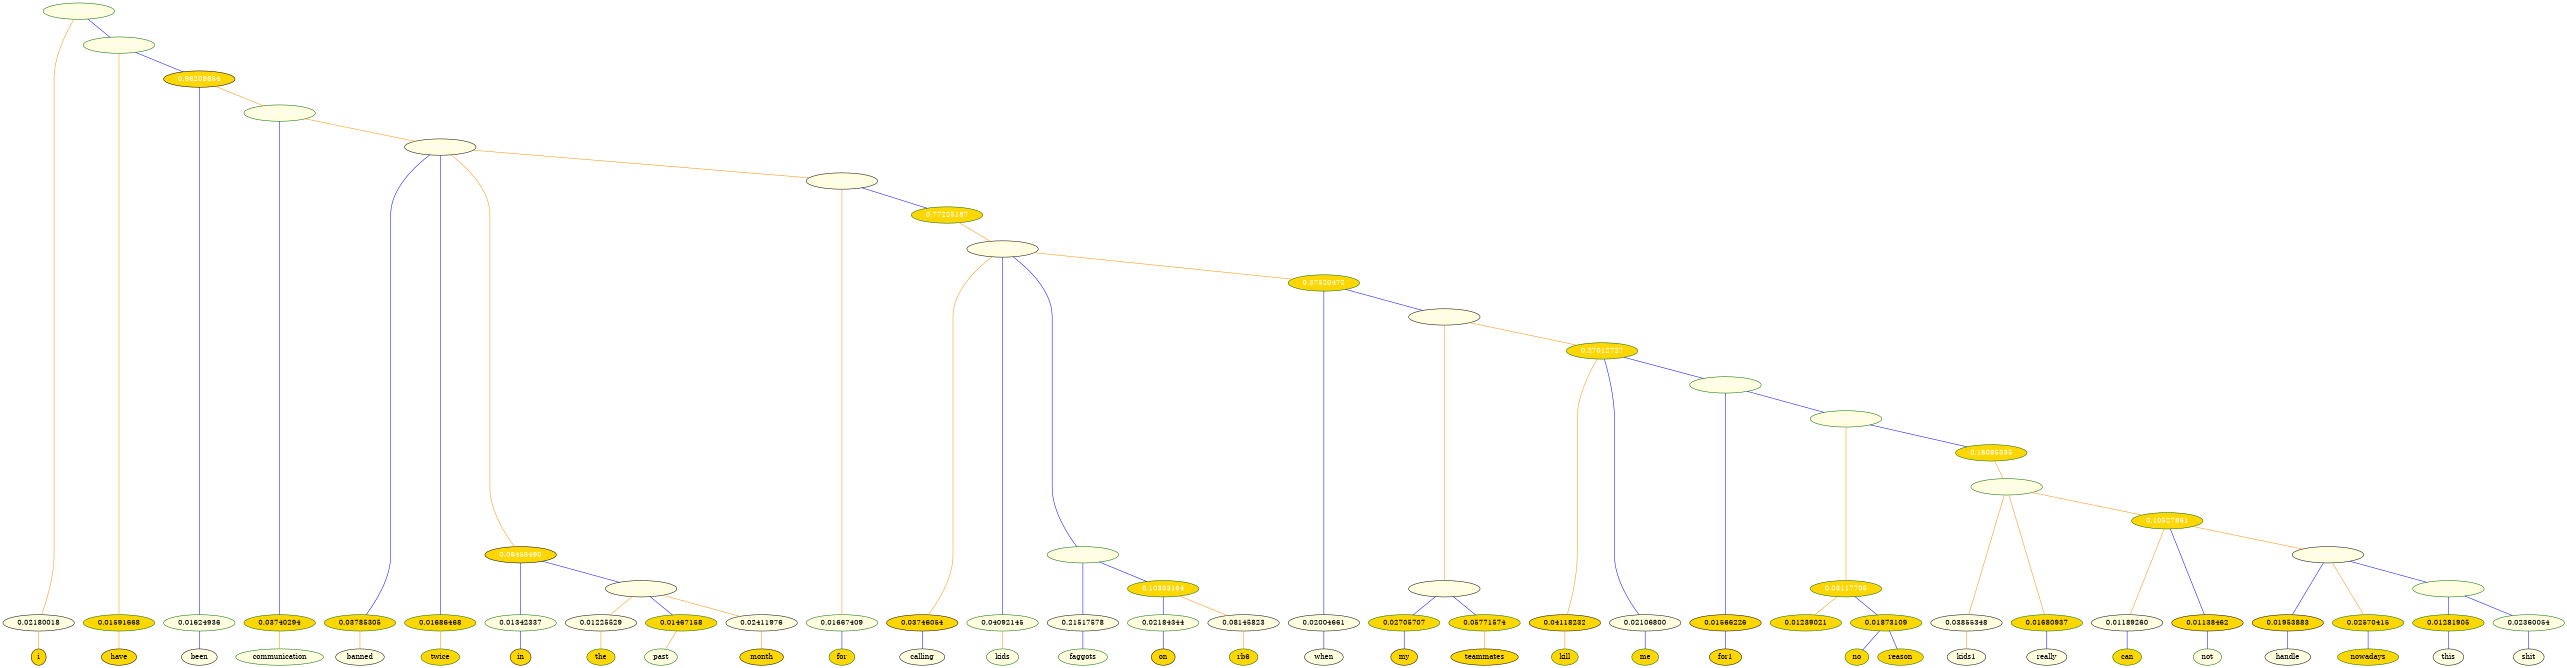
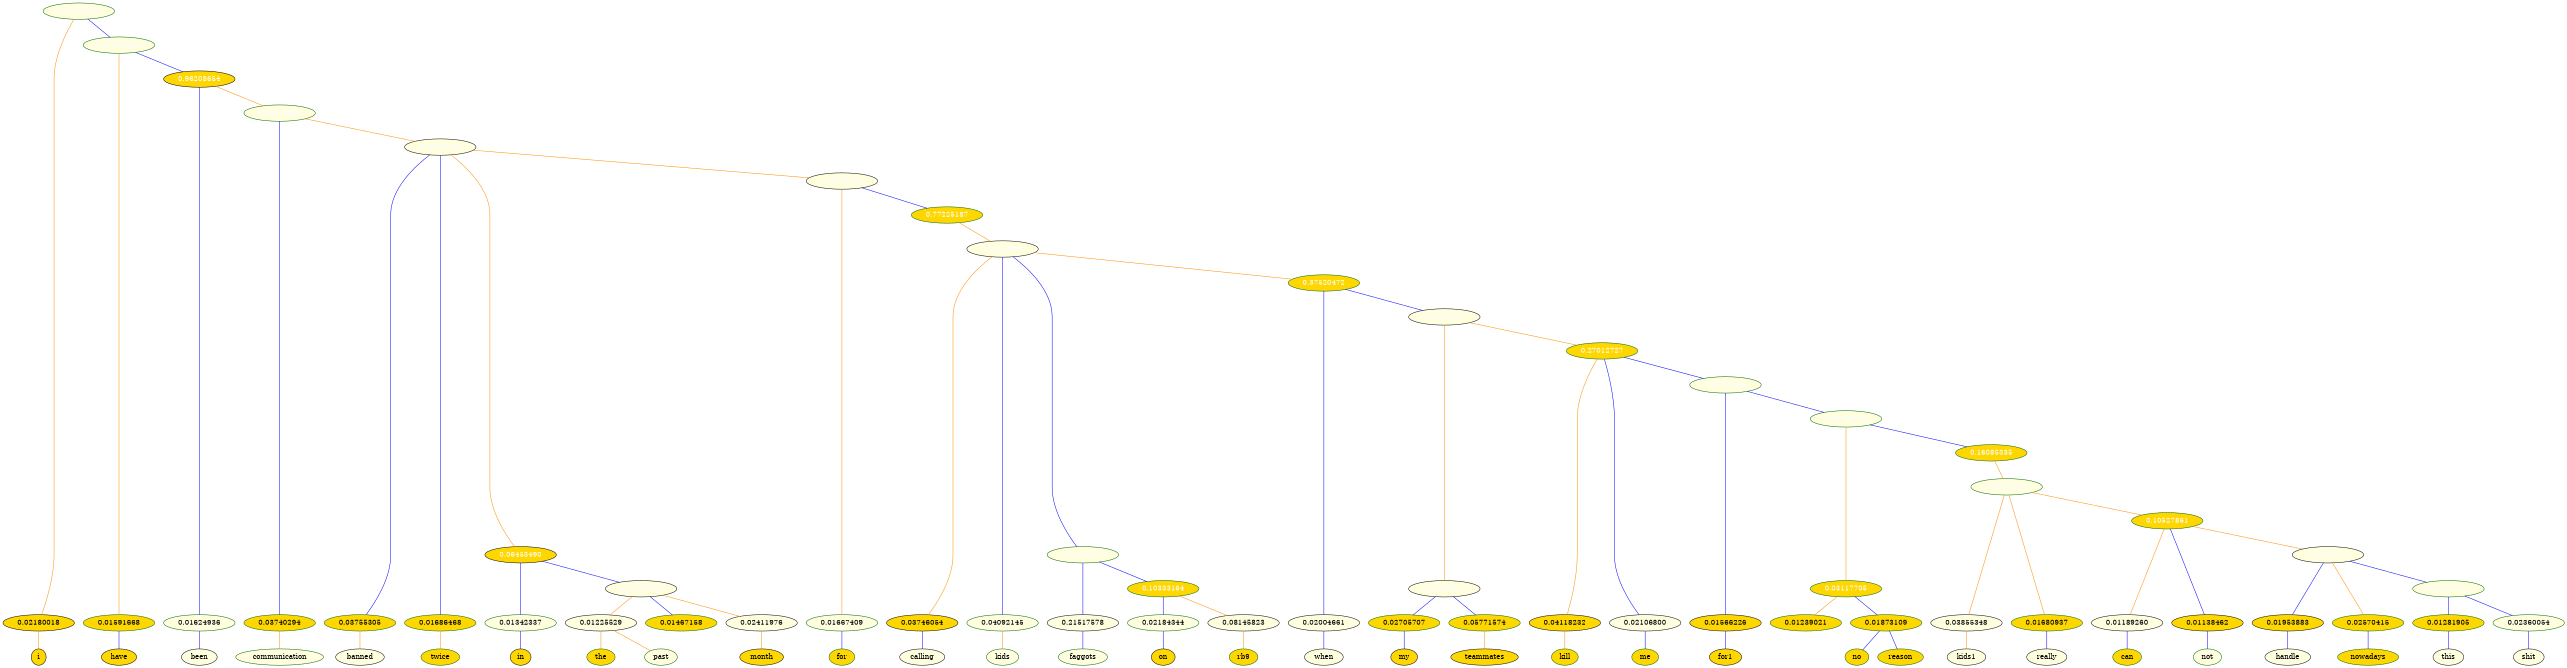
node "0.02180018": fillcolor lightyellow -> gold
node "0.03785305": label "0.03785305" -> "0.03755305"
edge "0.01591668" -- "have": color darkorange -> blue
edge "0.01467158" -- "past": now "0.01225529" -- "past"
node "rb6": label "rb6" -> "rb9"
